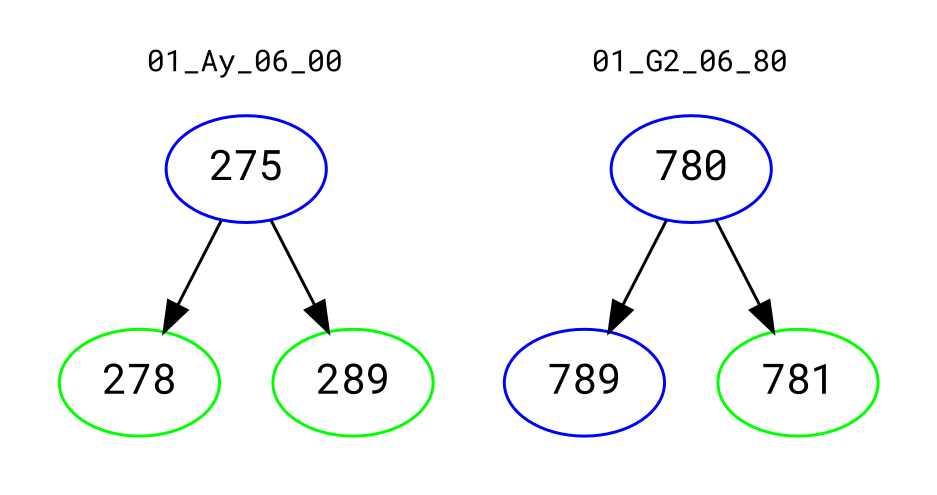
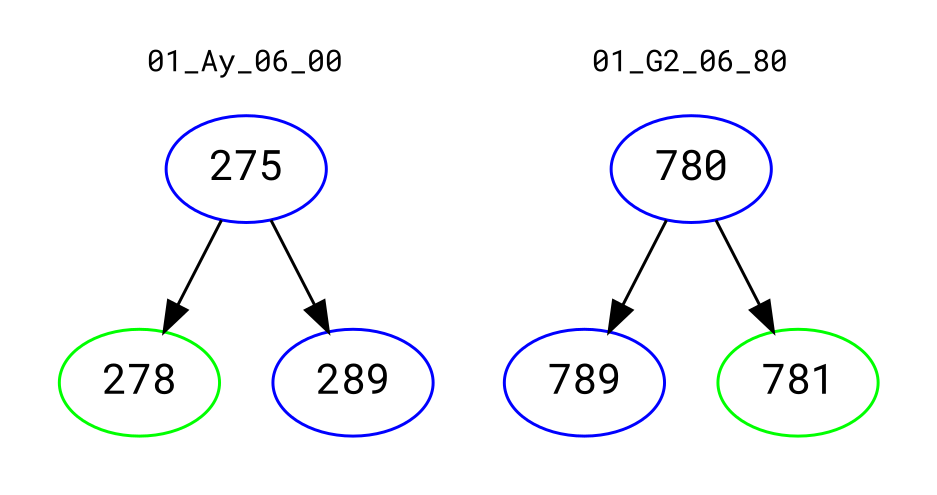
node "289": color green -> blue
